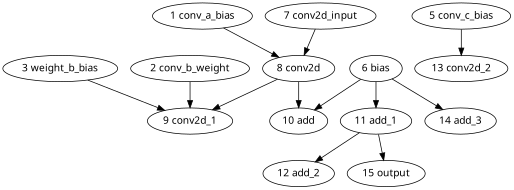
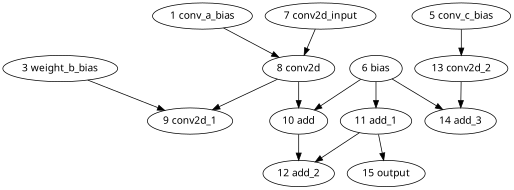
node "2 conv_b_weight": removed
edge "13 conv2d_2" -> "14 add_3": added
edge "10 add" -> "12 add_2": added
